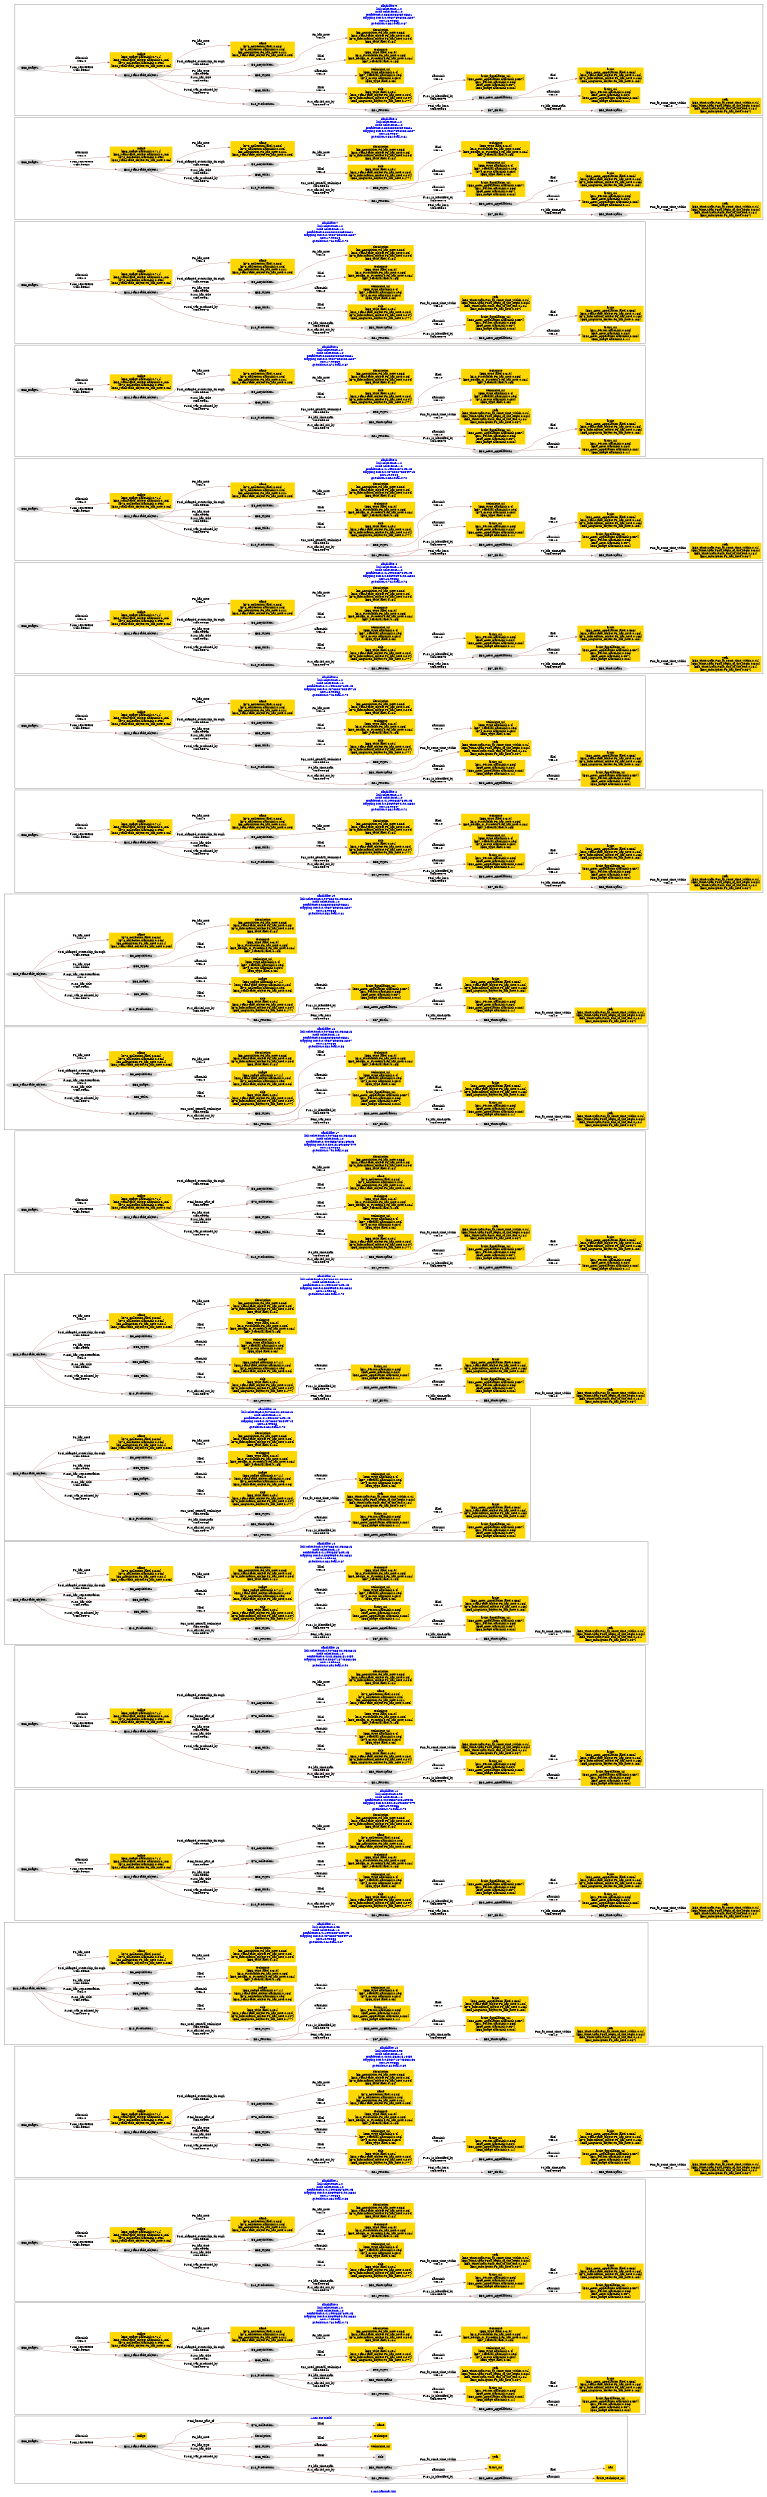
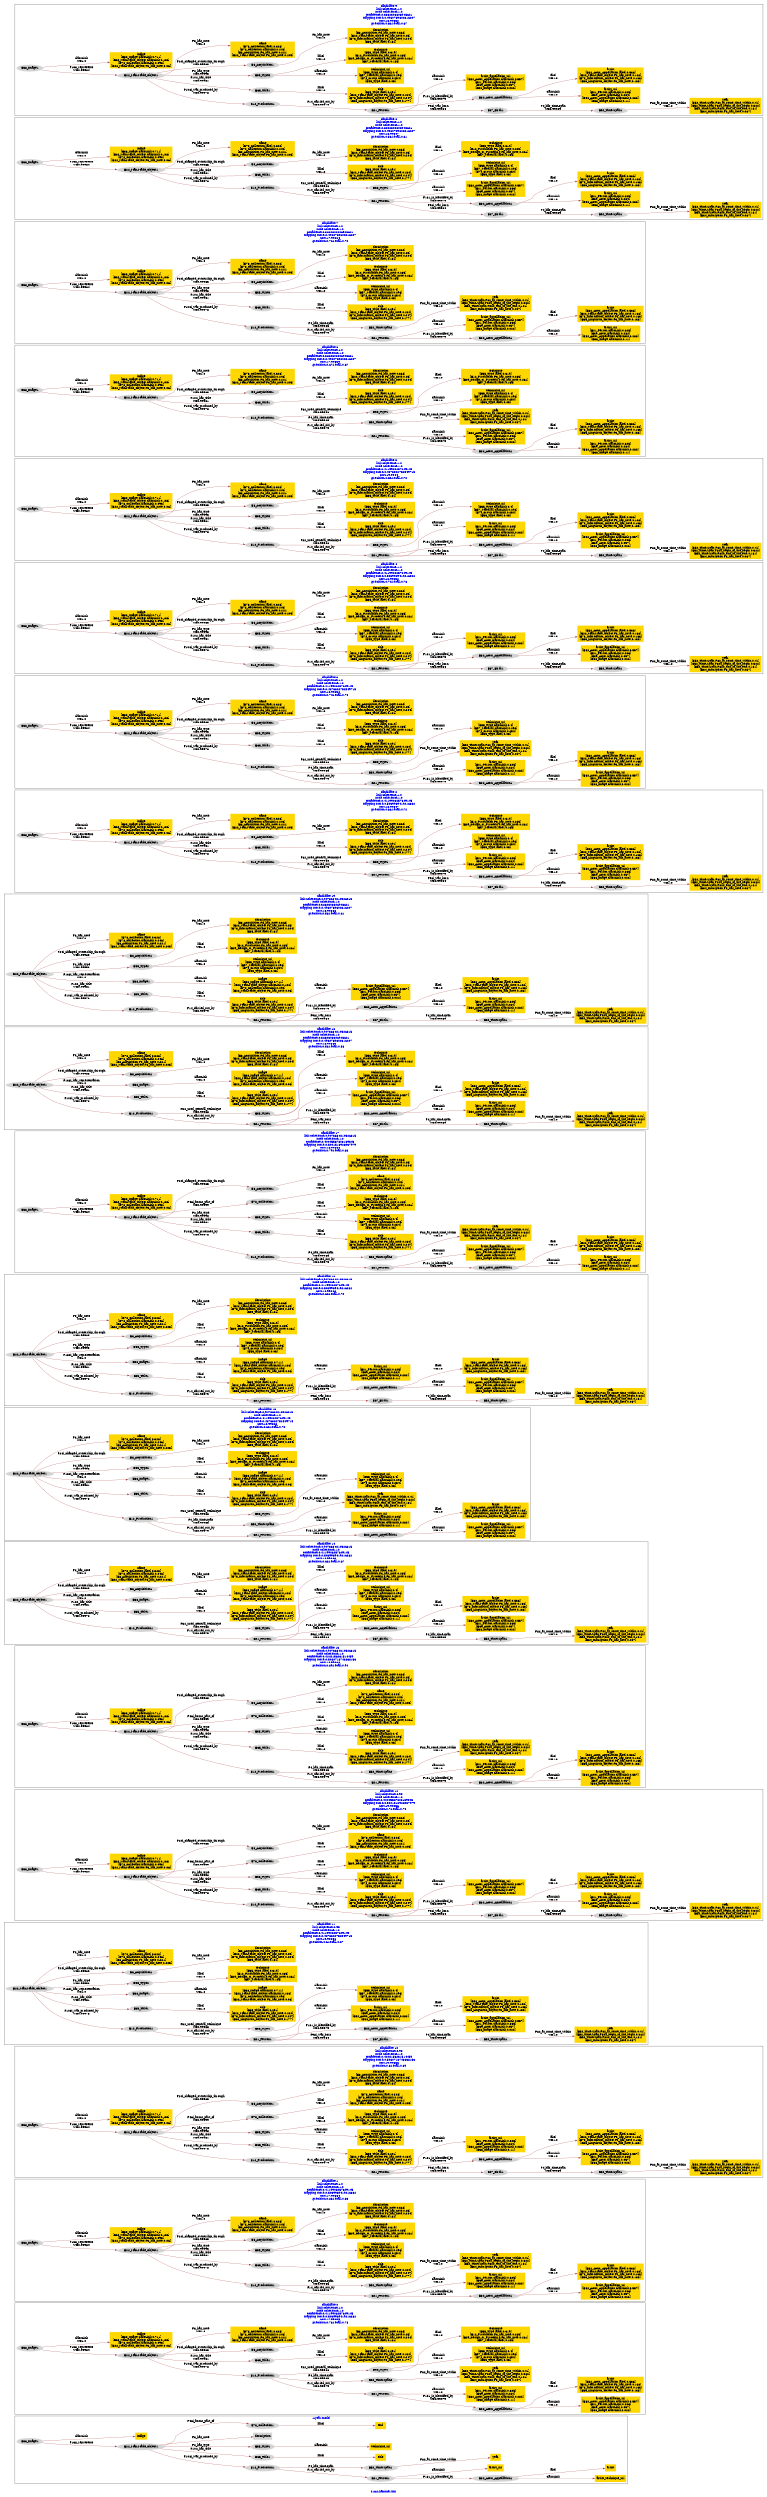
cluster "1-correct model": label "1-correct model" -> "1-year model"
node "name": label "name" -> "end"
node "technique": removed
node "title": fillcolor lightgray -> gold
node "has": label "has" -> "artist"
